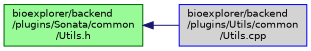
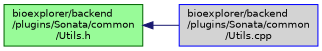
node "bioexplorer/backend /plugins/Utils/common /Utils.cpp": label "bioexplorer/backend /plugins/Utils/common /Utils.cpp" -> "bioexplorer/backend /plugins/Sonata/common /Utils.cpp"
